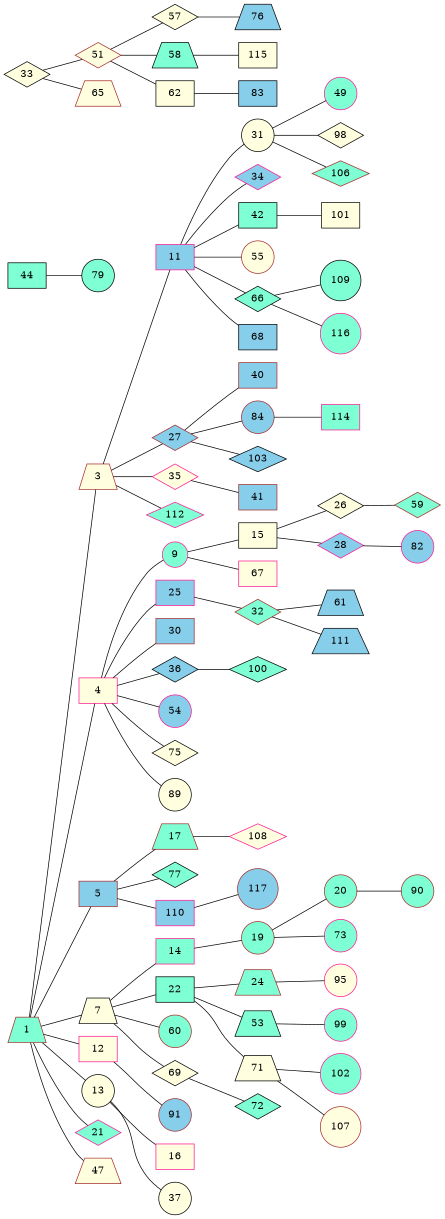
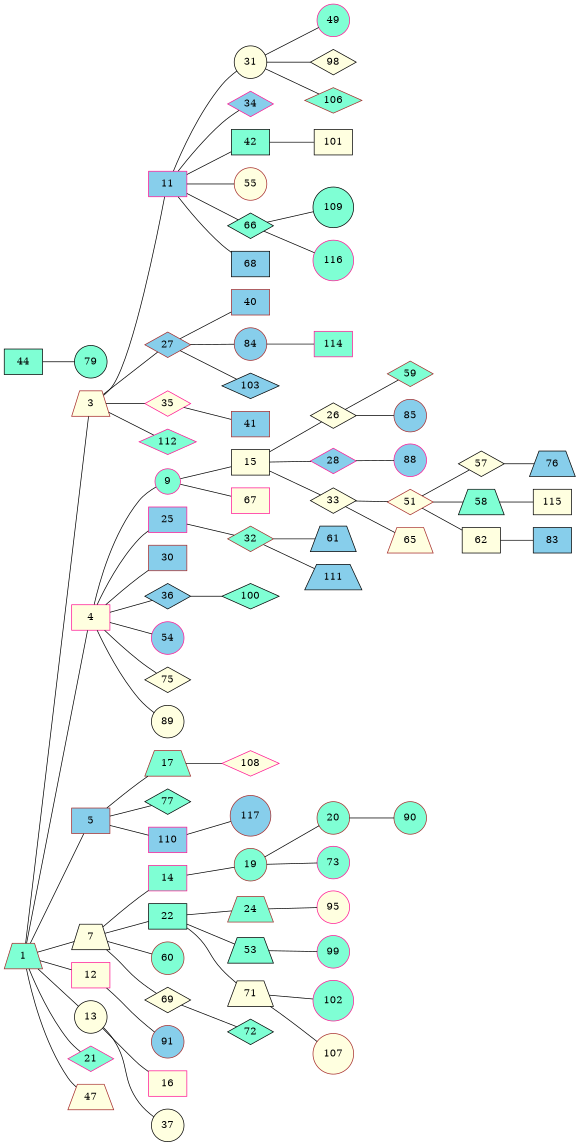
node "85": added
edge "15" -- "33": added
node "82": label "82" -> "88"
